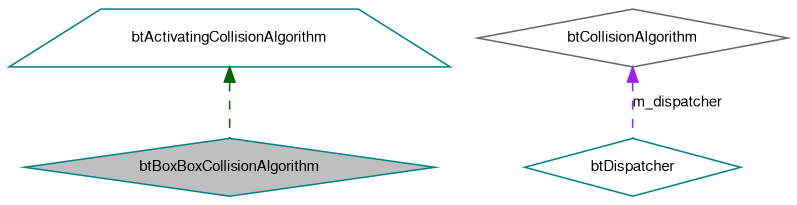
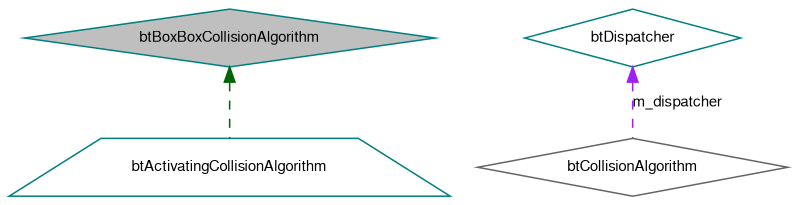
edge "btBoxBoxCollisionAlgorithm" -> "btActivatingCollisionAlgorithm": reversed
edge "btDispatcher" -> "btCollisionAlgorithm": reversed
